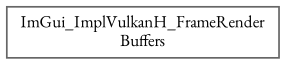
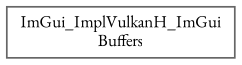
node "ImGui_ImplVulkanH_FrameRender Buffers": label "ImGui_ImplVulkanH_FrameRender Buffers" -> "ImGui_ImplVulkanH_ImGui Buffers"
